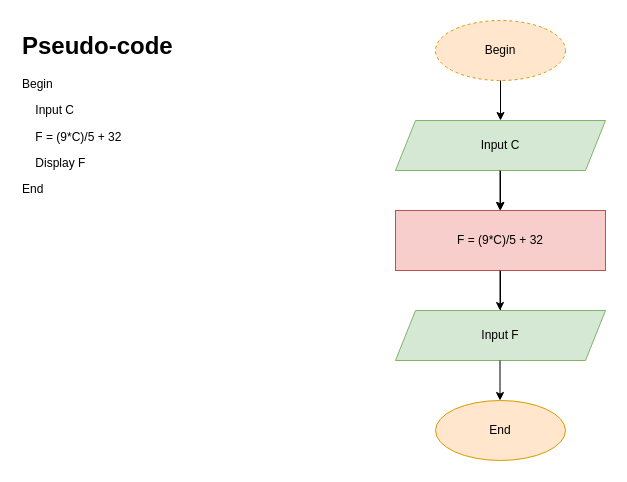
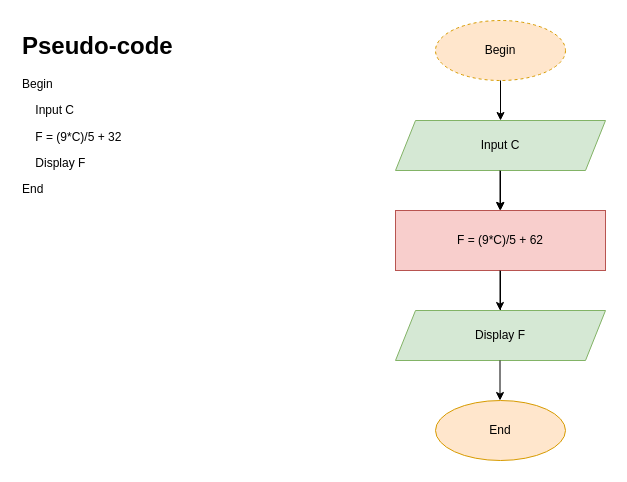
node "F = (9*C)/5 + 32": label "F = (9*C)/5 + 32" -> "F = (9*C)/5 + 62"
node "Input F": label "Input F" -> "Display F"
